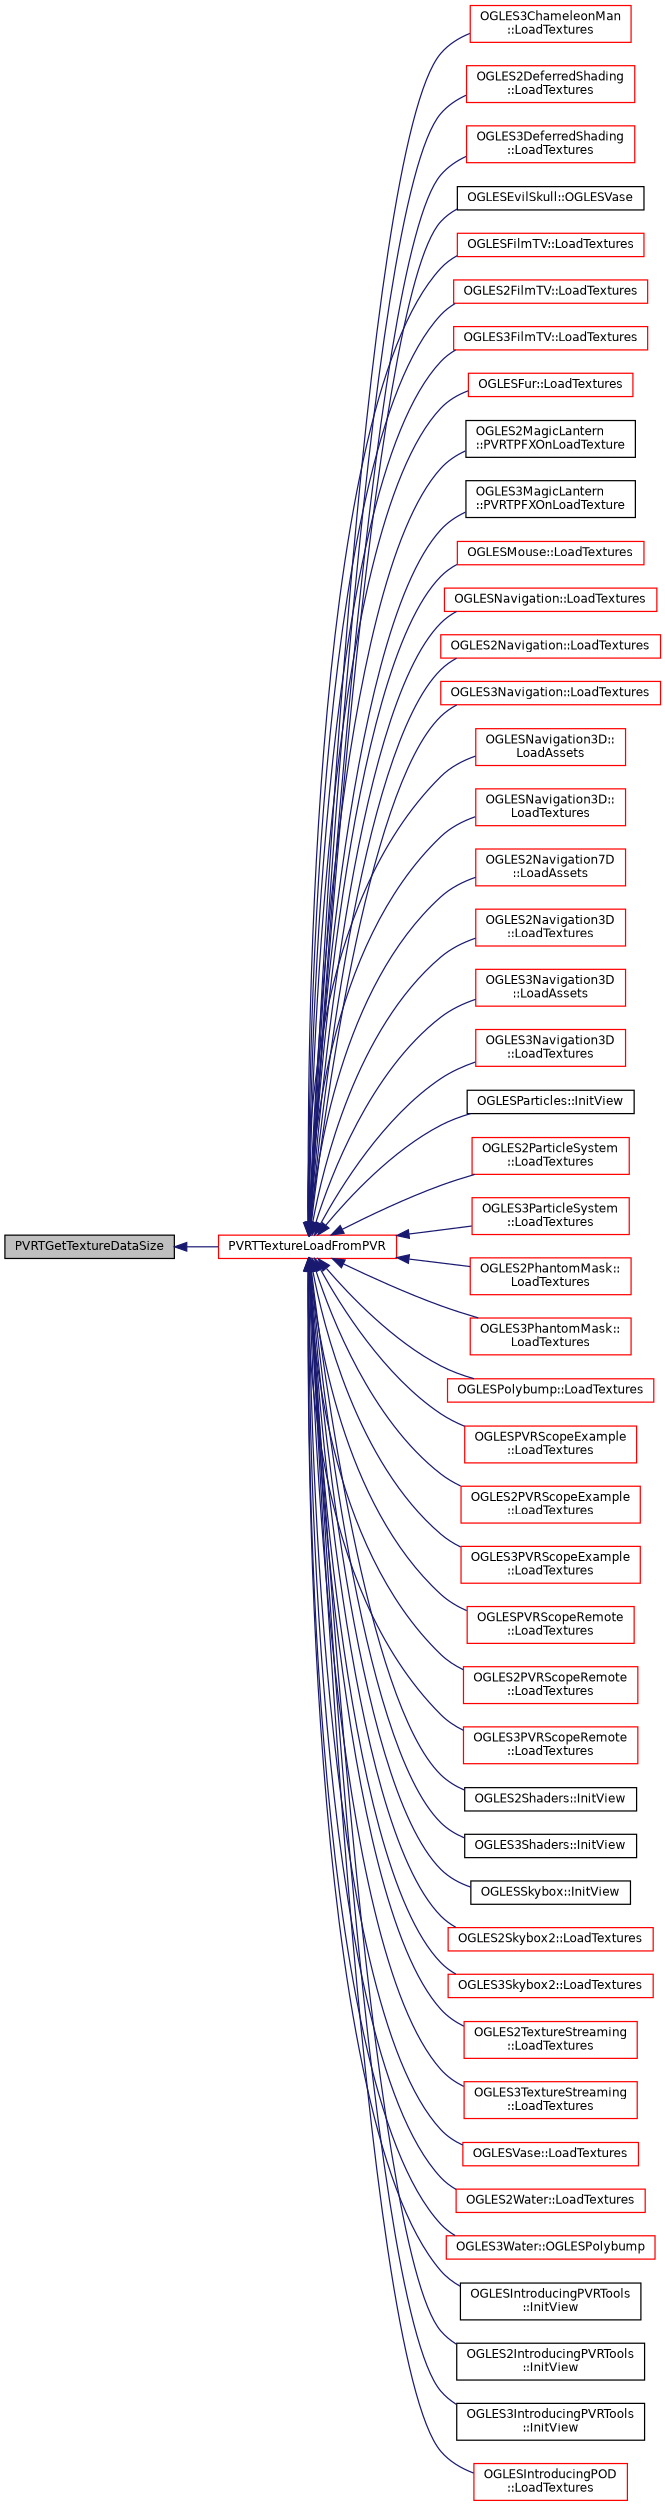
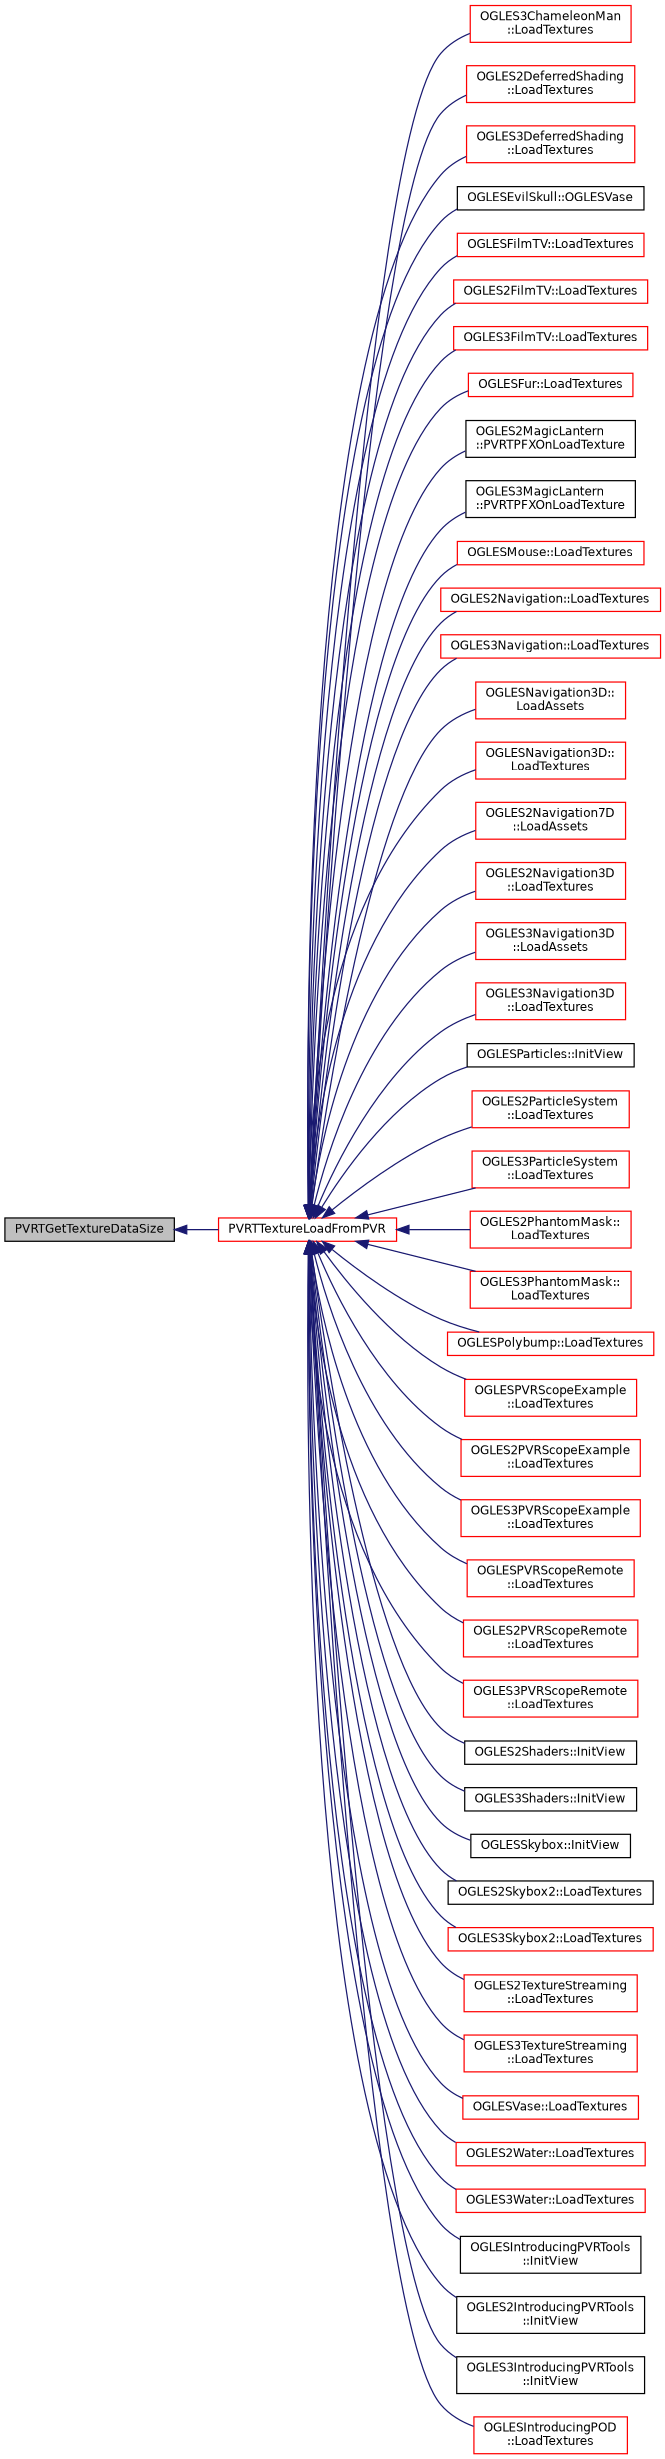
node "OGLESNavigation::LoadTextures": removed
node "OGLES2Skybox2::LoadTextures": color red -> black
node "OGLES3Water::OGLESPolybump": label "OGLES3Water::OGLESPolybump" -> "OGLES3Water::LoadTextures"
